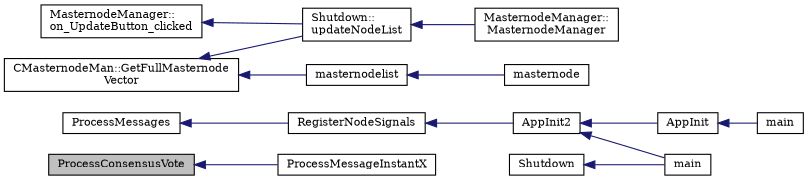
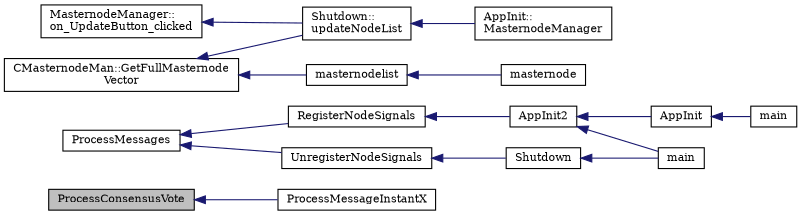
node "MasternodeManager:: MasternodeManager": label "MasternodeManager:: MasternodeManager" -> "AppInit:: MasternodeManager"
node "UnregisterNodeSignals": added
